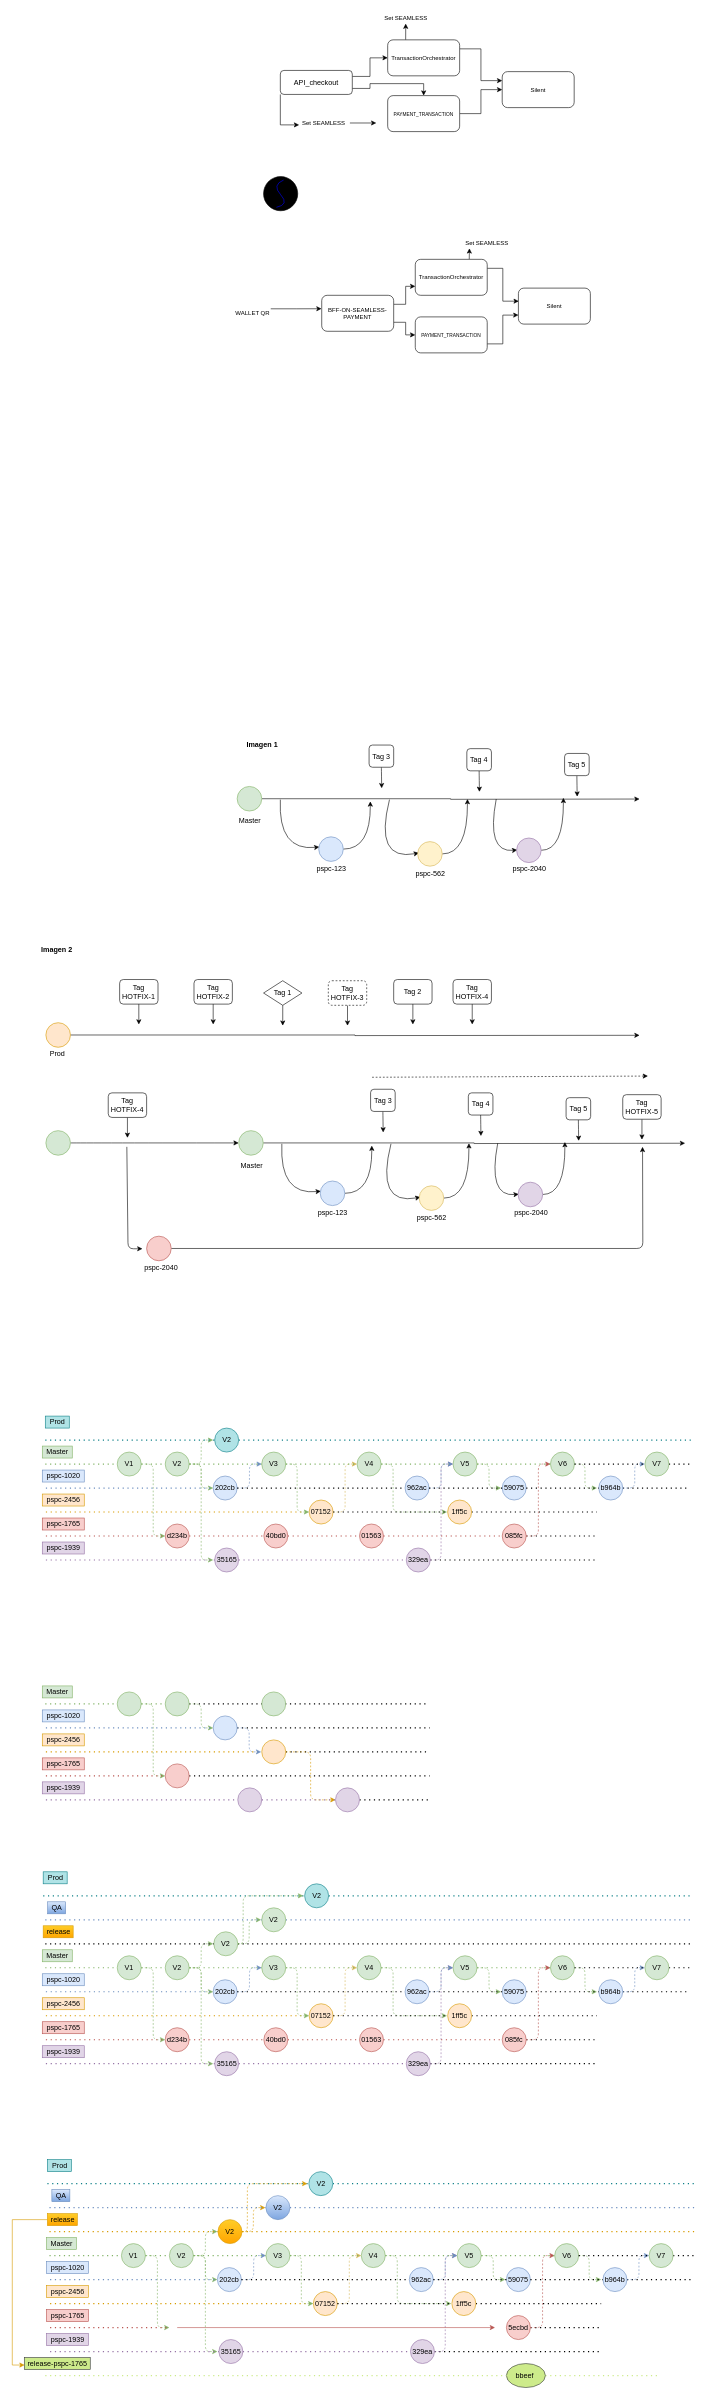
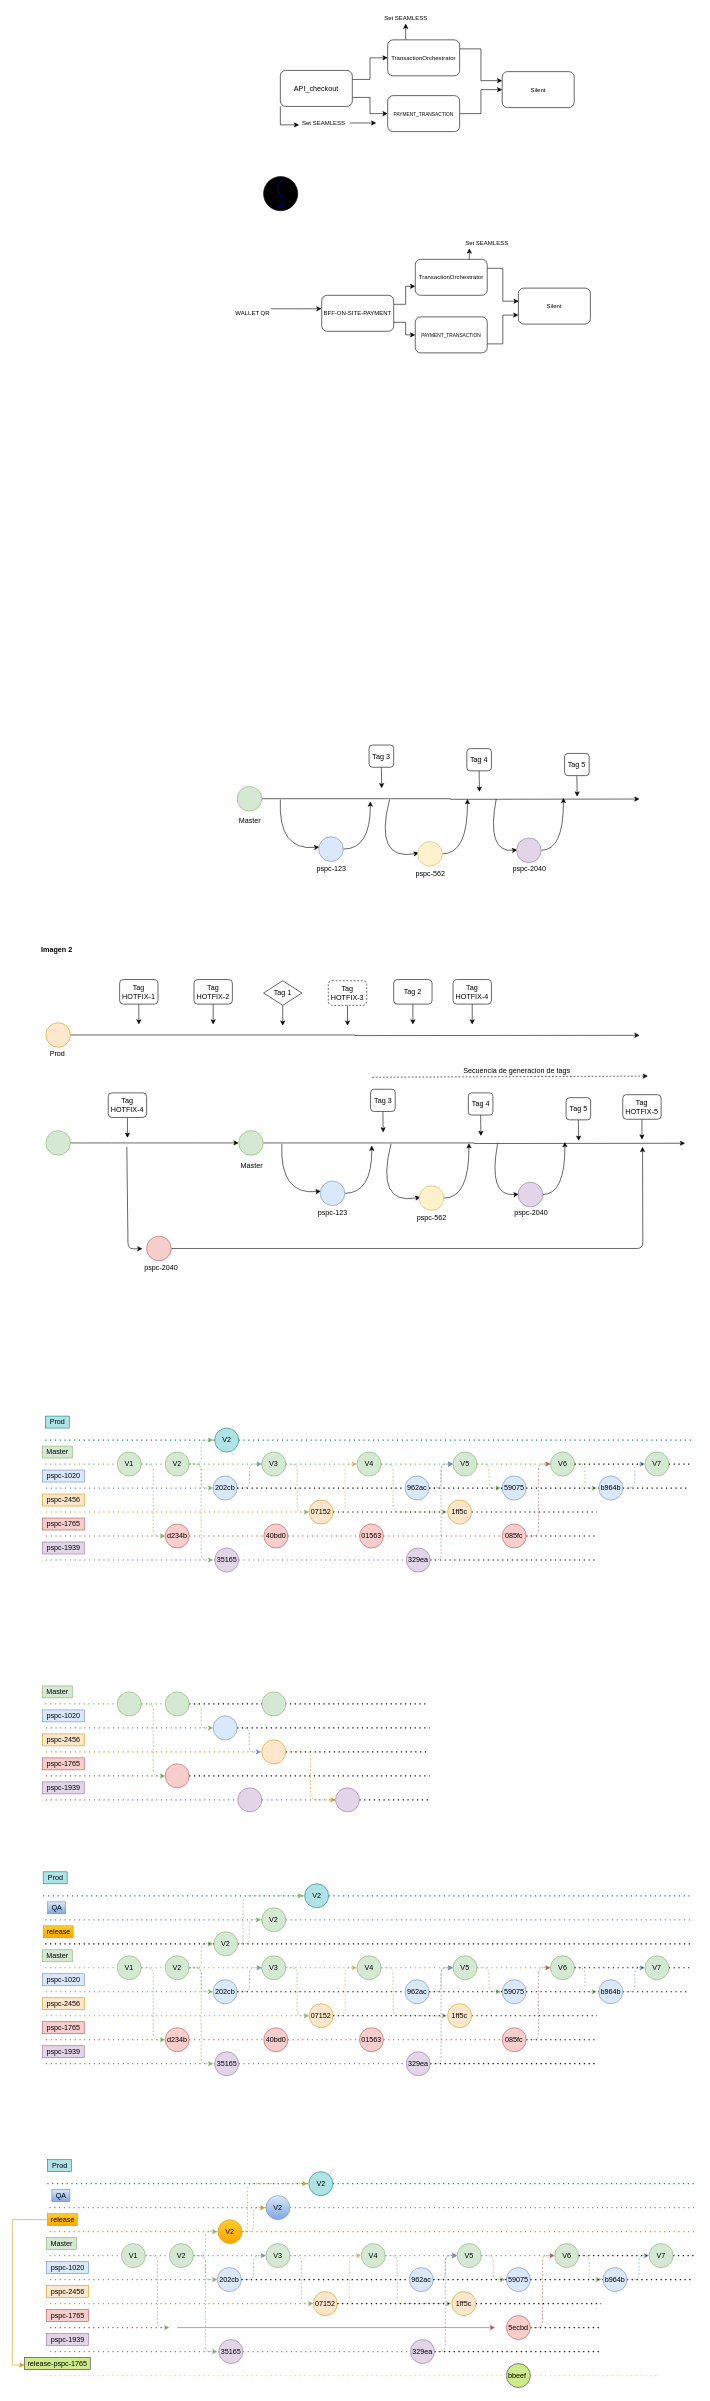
node "API_checkout": size 72x24 -> 72x36
node "BFF-ON-SEAMLESS-PAYMENT": label "BFF-ON-SEAMLESS-PAYMENT" -> "BFF-ON-SITE-PAYMENT"
node "Imagen 1": removed
node "Secuencia de generacion de tags": added
node "bbeef": size 39x24 -> 24x24
